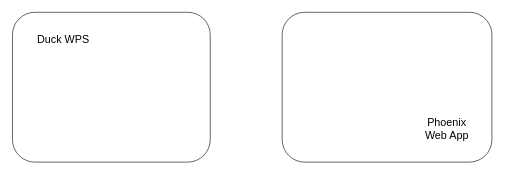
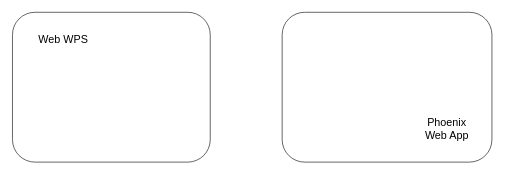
node "Duck WPS": label "Duck WPS" -> "Web WPS"
